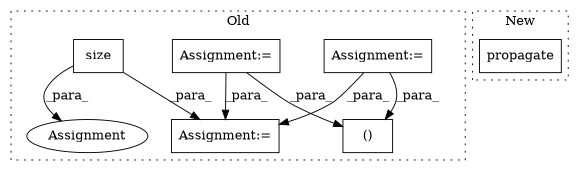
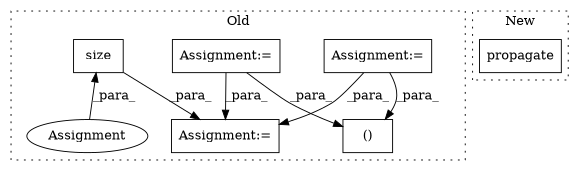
edge "size" -> "Assignment": reversed
